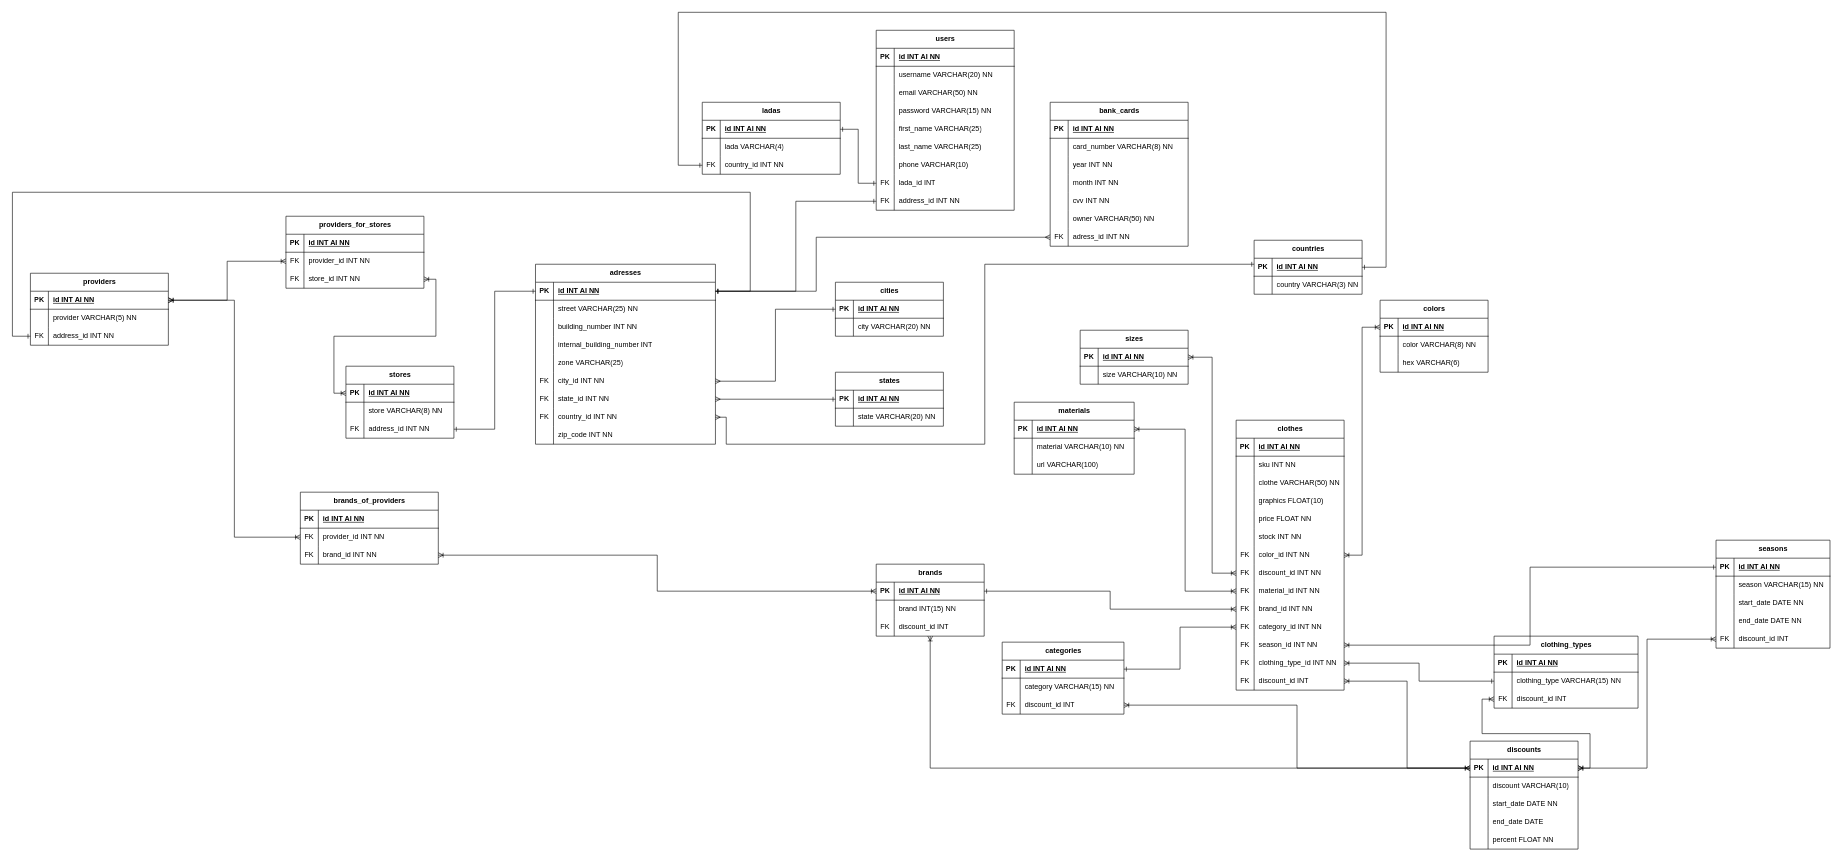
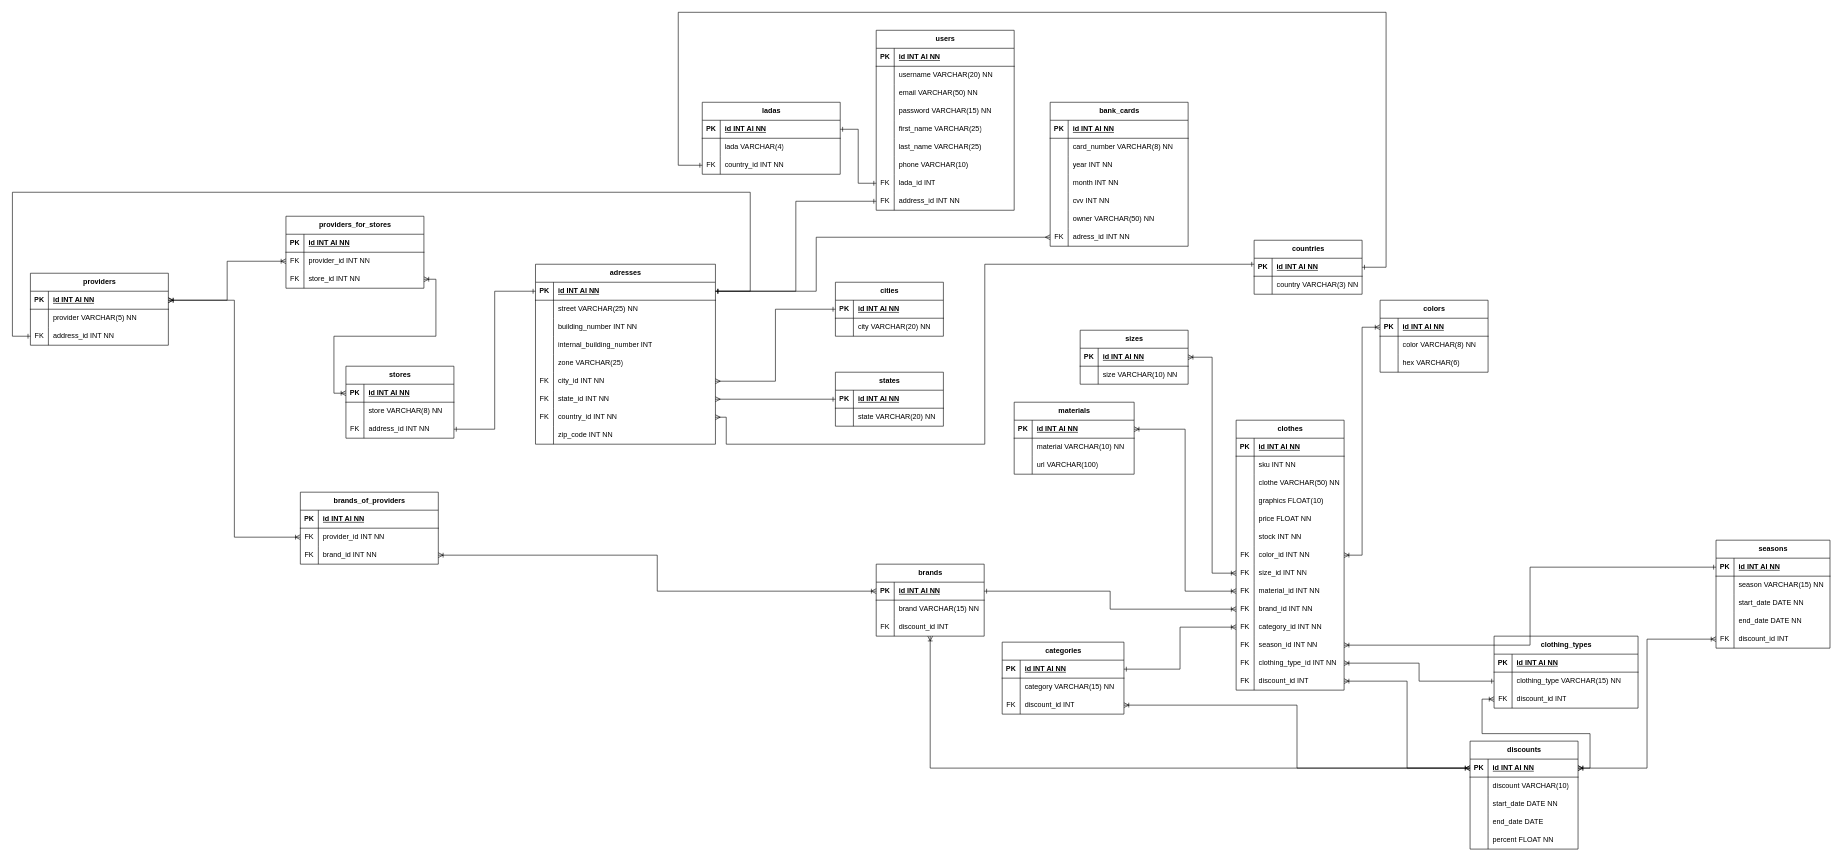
node "discount_id INT NN": label "discount_id INT NN" -> "size_id INT NN"
node "brand INT(15) NN": label "brand INT(15) NN" -> "brand VARCHAR(15) NN"
